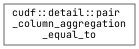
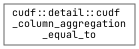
node "cudf::detail::pair _column_aggregation _equal_to": label "cudf::detail::pair _column_aggregation _equal_to" -> "cudf::detail::cudf _column_aggregation _equal_to"
